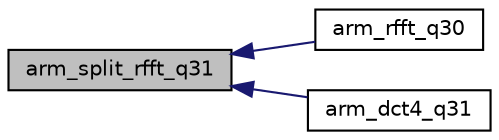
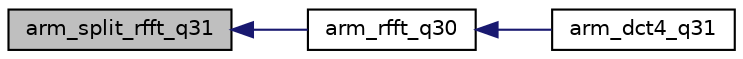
edge "arm_dct4_q31" -> "arm_split_rfft_q31": now "arm_dct4_q31" -> "arm_rfft_q30"
